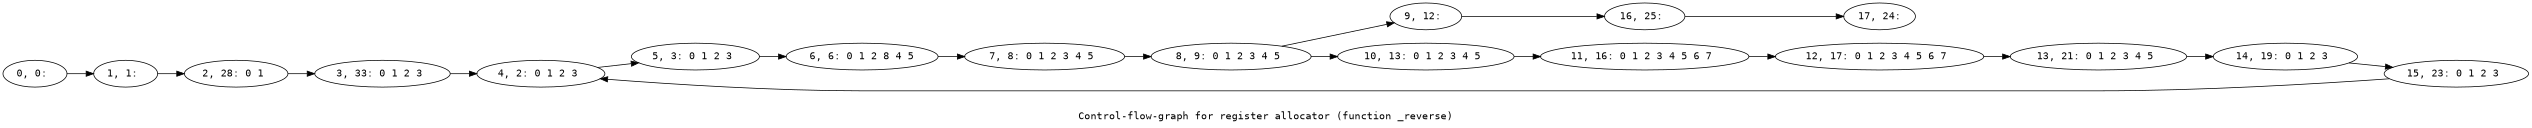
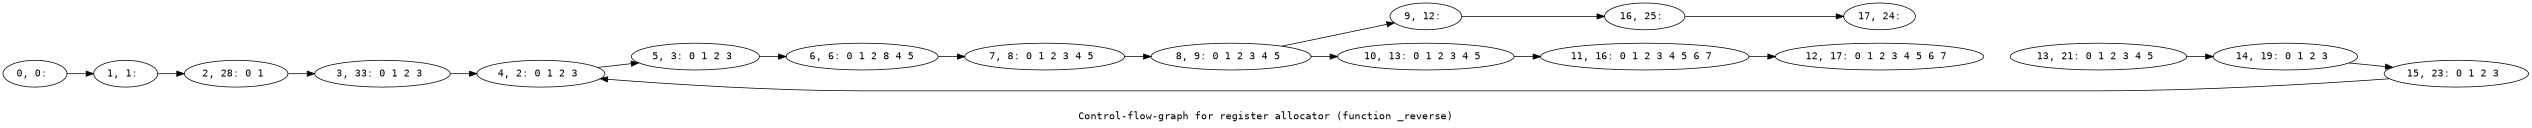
edge "12, 17: 0 1 2 3 4 5 6 7" -> "13, 21: 0 1 2 3 4 5": removed
